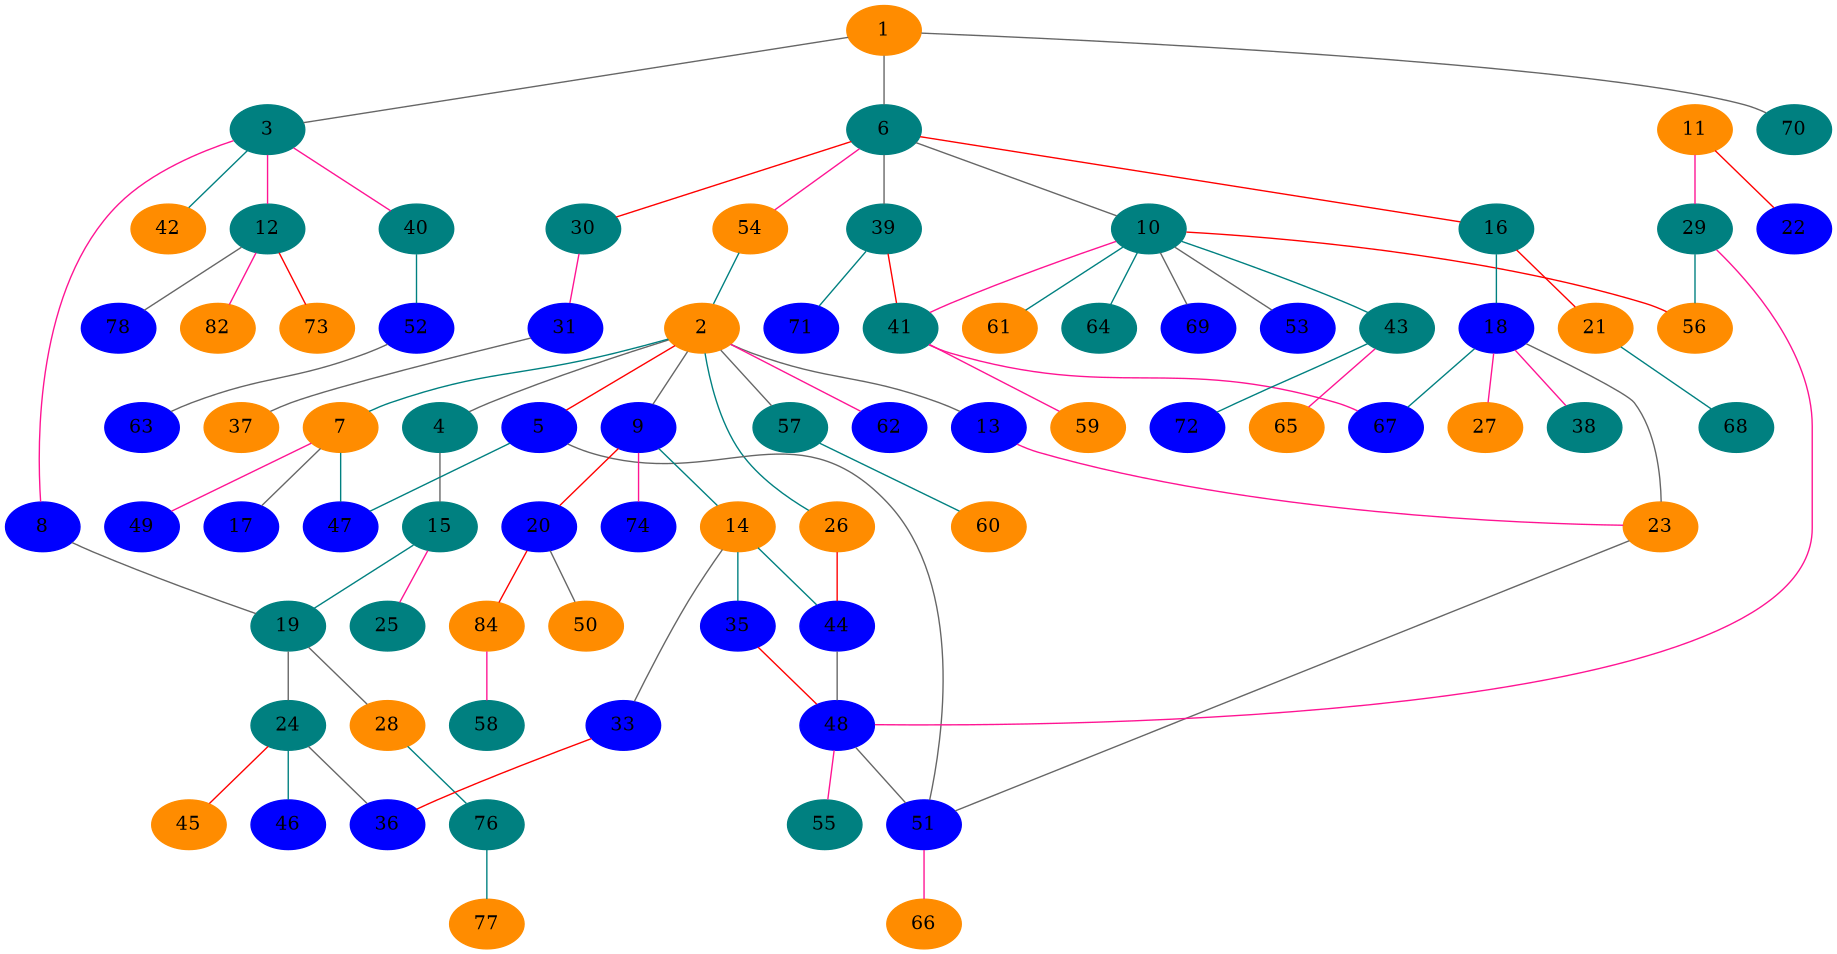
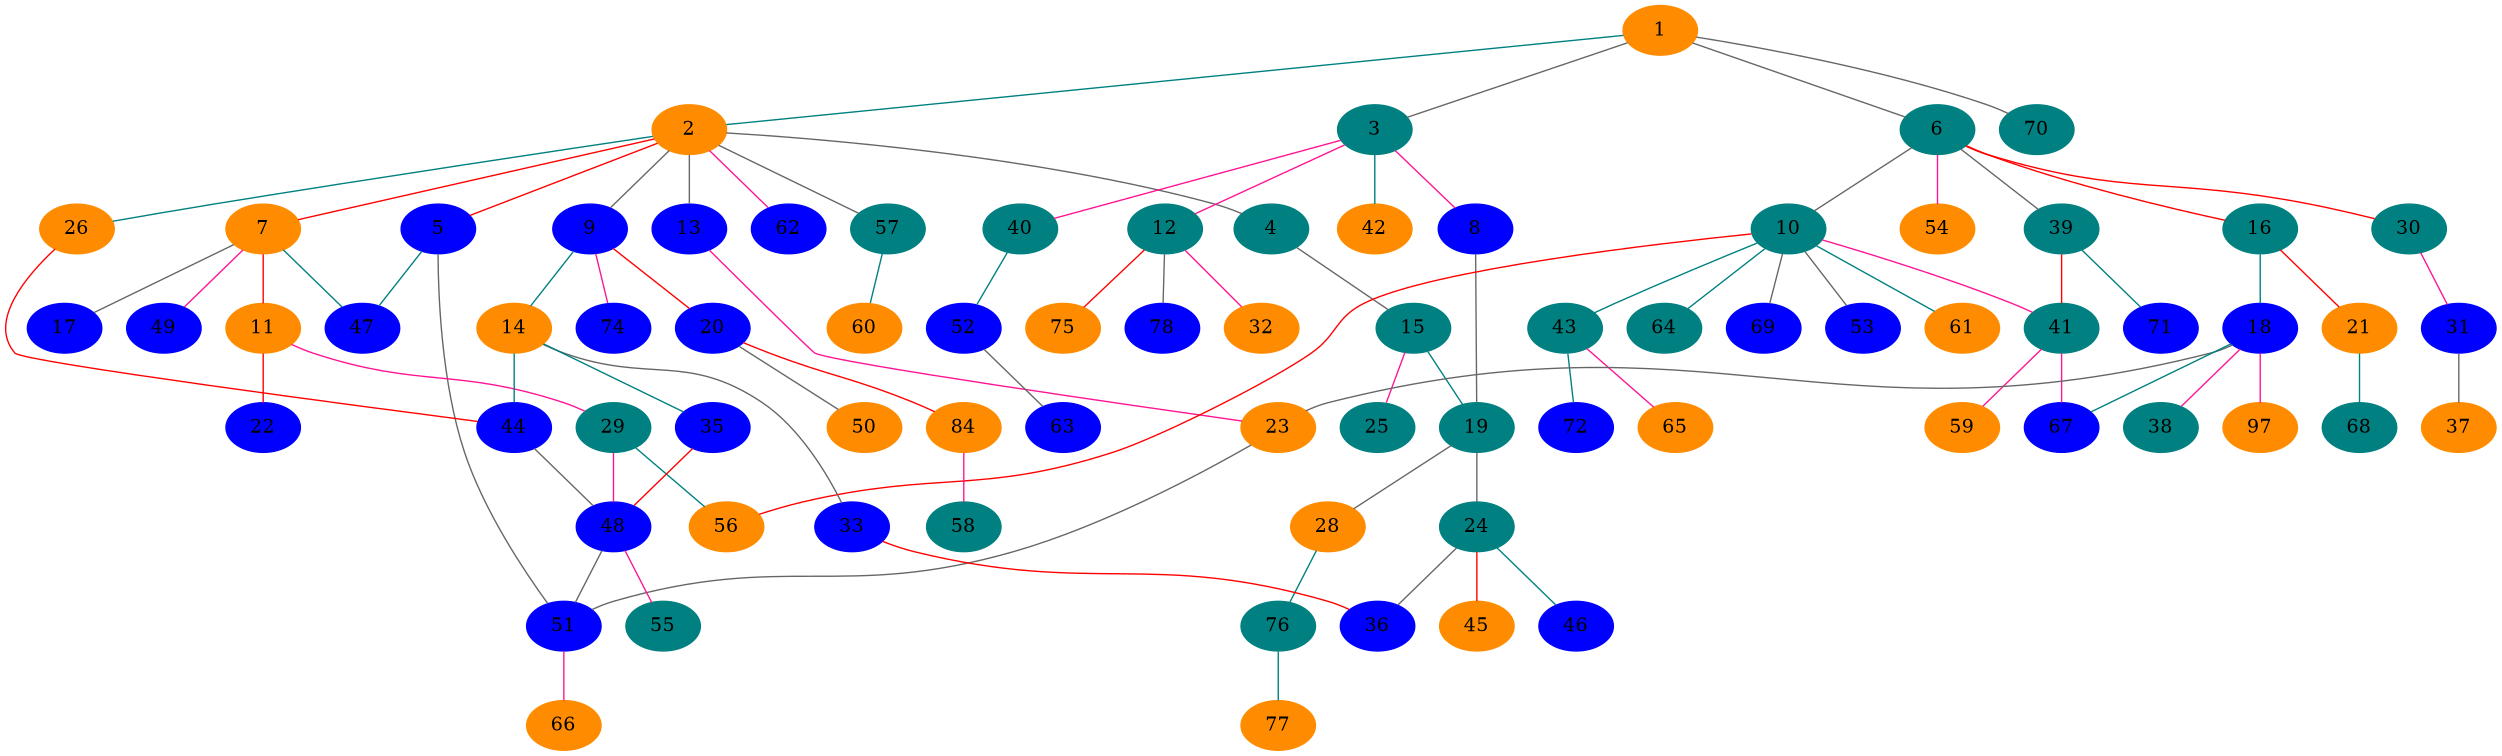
edge "54" -- "2": now "1" -- "2"
edge "7" -- "11": added
node "82": label "82" -> "32"
node "73": label "73" -> "75"
edge "2" -- "7": color teal -> red
node "27": label "27" -> "97"
